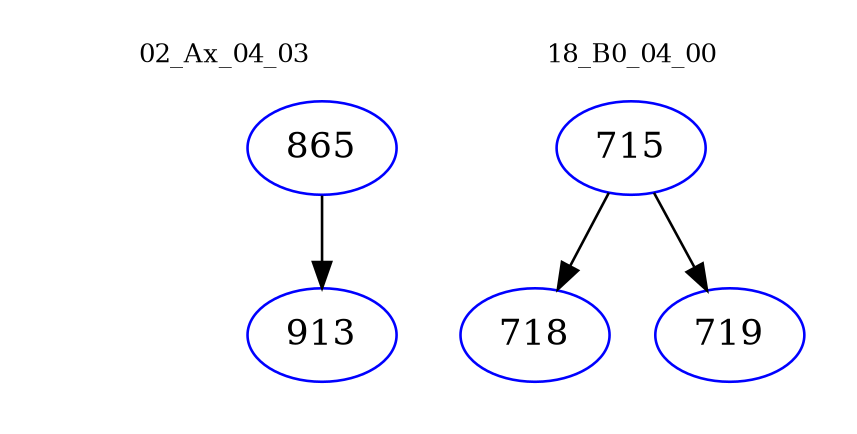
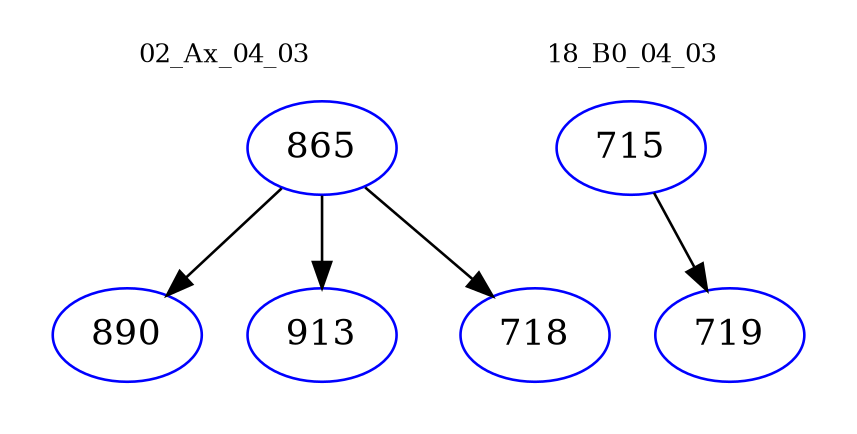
cluster "18_B0_04_00": label "18_B0_04_00" -> "18_B0_04_03"
edge "715" -> "718": now "865" -> "718"
node "890": added
